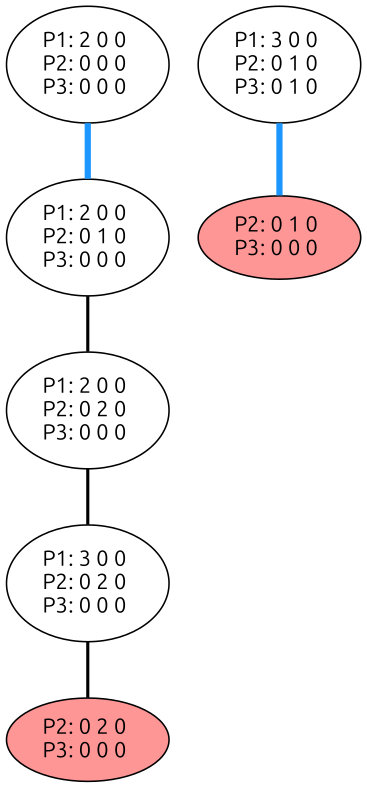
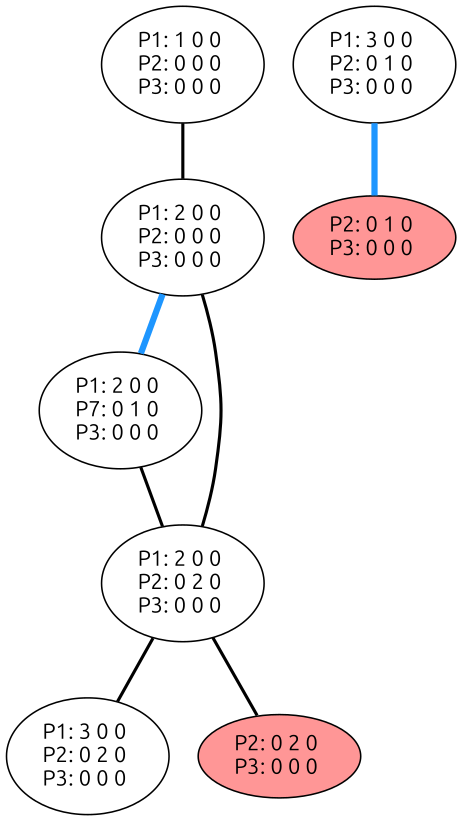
node "P1: 1 0 0 P2: 0 0 0 P3: 0 0 0": added
node "P1: 3 0 0 P2: 0 1 0 P3: 0 1 0": label "P1: 3 0 0 P2: 0 1 0 P3: 0 1 0" -> "P1: 3 0 0 P2: 0 1 0 P3: 0 0 0"
node "P1: 2 0 0 P2: 0 1 0 P3: 0 0 0": label "P1: 2 0 0 P2: 0 1 0 P3: 0 0 0" -> "P1: 2 0 0 P7: 0 1 0 P3: 0 0 0"
edge "P1: 2 0 0 P2: 0 0 0 P3: 0 0 0" -- "P1: 2 0 0 P2: 0 2 0 P3: 0 0 0": added
edge "P1: 3 0 0 P2: 0 2 0 P3: 0 0 0" -- "P2: 0 2 0 P3: 0 0 0": now "P1: 2 0 0 P2: 0 2 0 P3: 0 0 0" -- "P2: 0 2 0 P3: 0 0 0"
